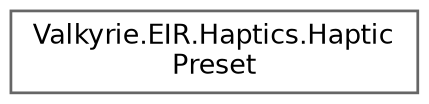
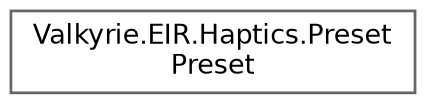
node "Valkyrie.EIR.Haptics.Haptic Preset": label "Valkyrie.EIR.Haptics.Haptic Preset" -> "Valkyrie.EIR.Haptics.Preset Preset"
